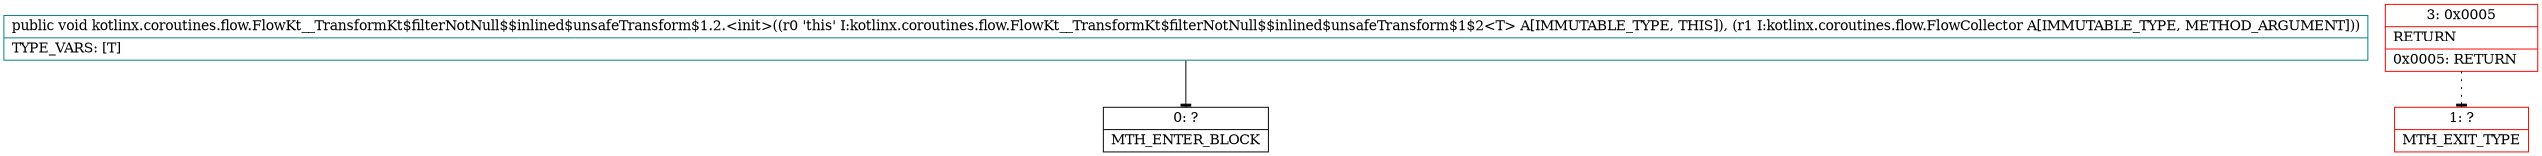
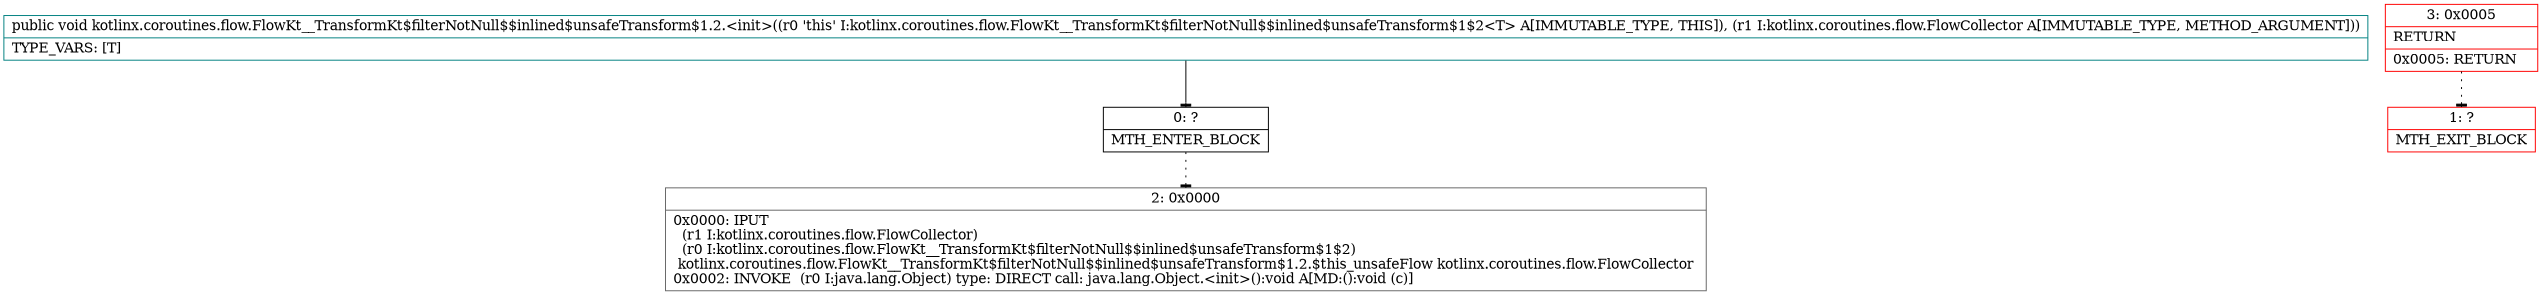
node "1: ?": text "MTH_EXIT_TYPE" -> "MTH_EXIT_BLOCK"
node "2: 0x0000": added
